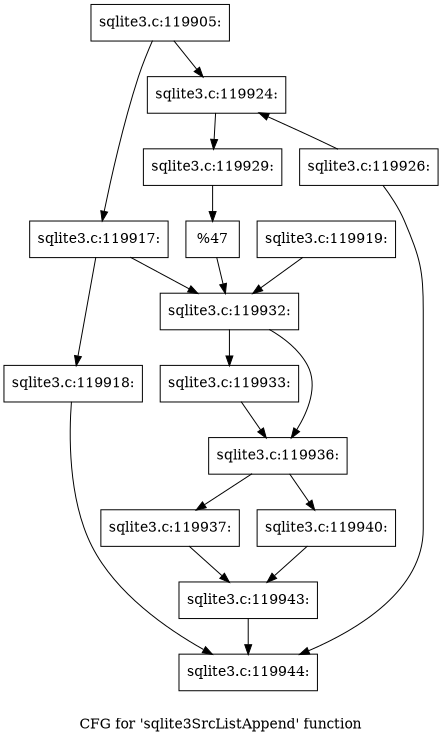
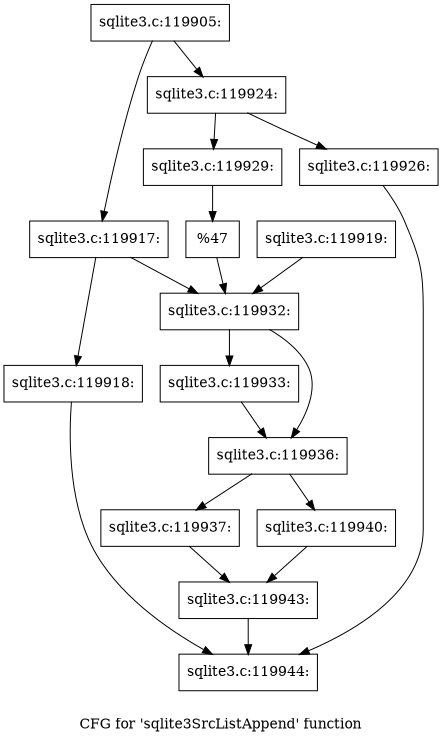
edge "sqlite3.c:119926:" -> "sqlite3.c:119924:": reversed
